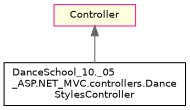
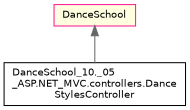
node "Controller": label "Controller" -> "DanceSchool"
